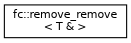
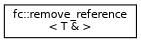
node "fc::remove_remove < T & >": label "fc::remove_remove < T & >" -> "fc::remove_reference < T & >"
